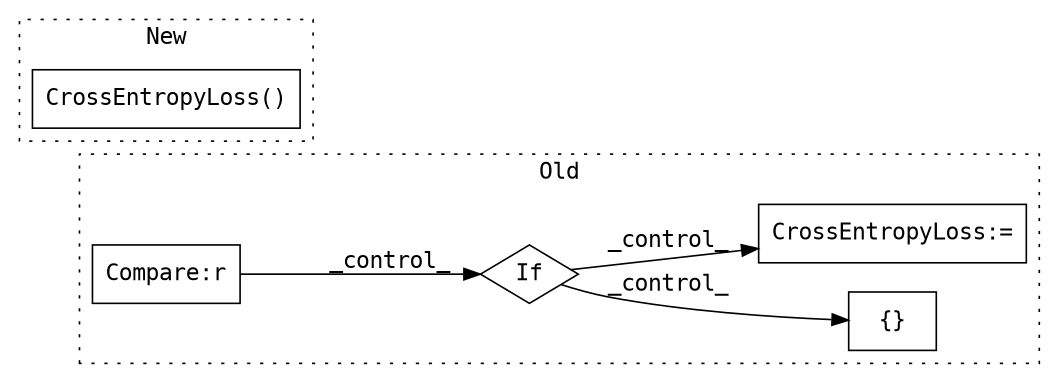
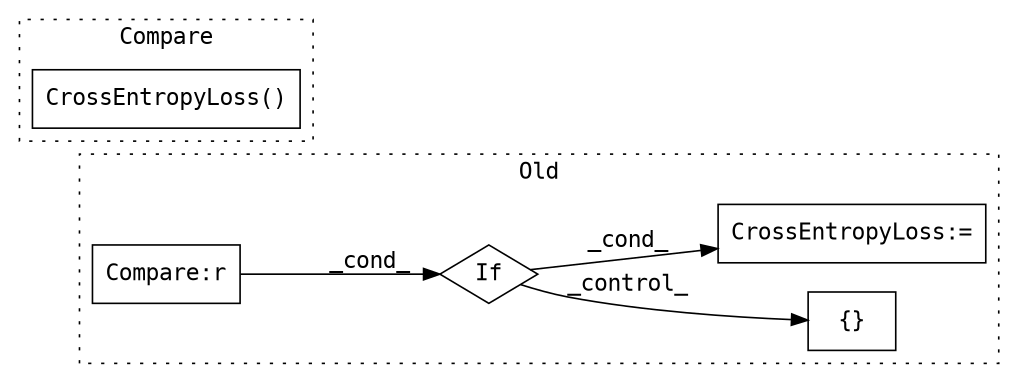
cluster "New": label "New" -> "Compare"
edge "If" -> "CrossEntropyLoss:=": label "_control_" -> "_cond_"
edge "Compare:r" -> "If": label "_control_" -> "_cond_"
